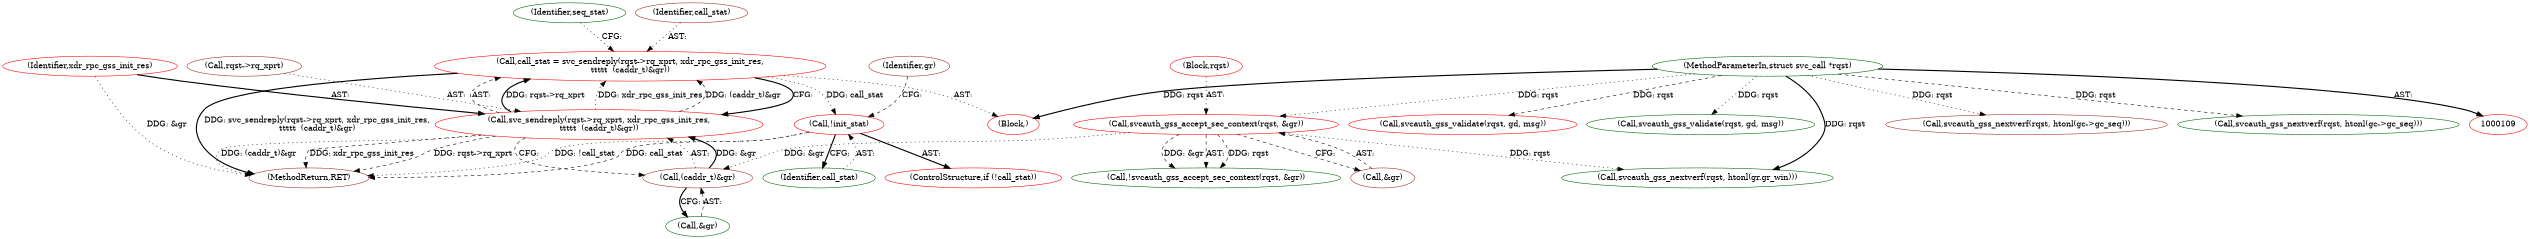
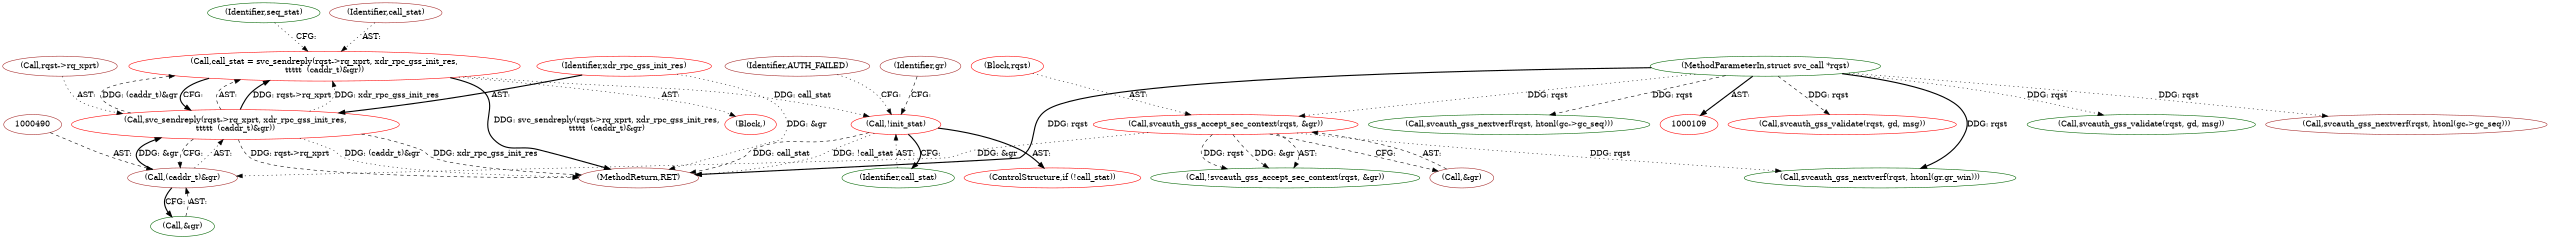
node "(Identifier,AUTH_FAILED)": added
edge "(MethodParameterIn,struct svc_call *rqst)" -> "(Block,)": now "(MethodParameterIn,struct svc_call *rqst)" -> "(MethodReturn,RET)"
node "1000490": added
